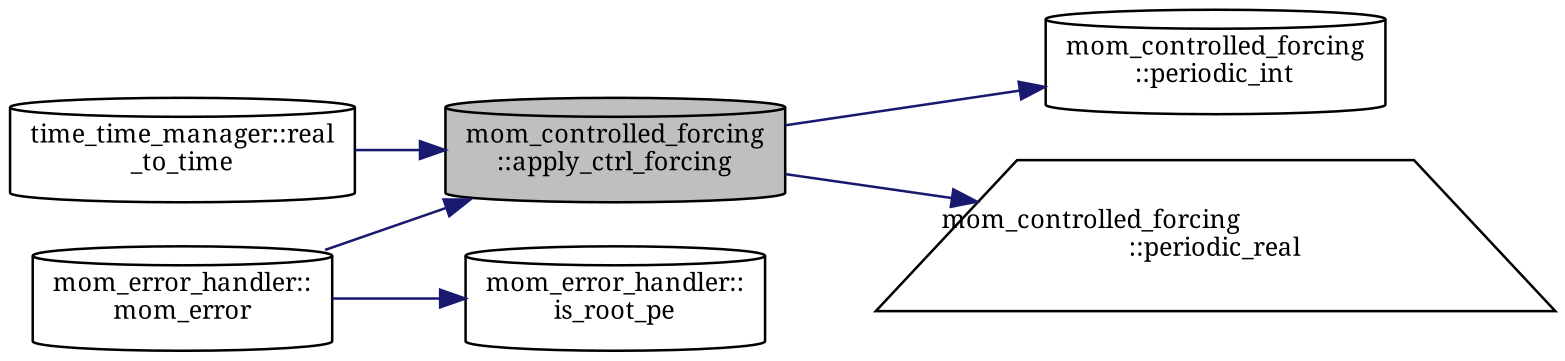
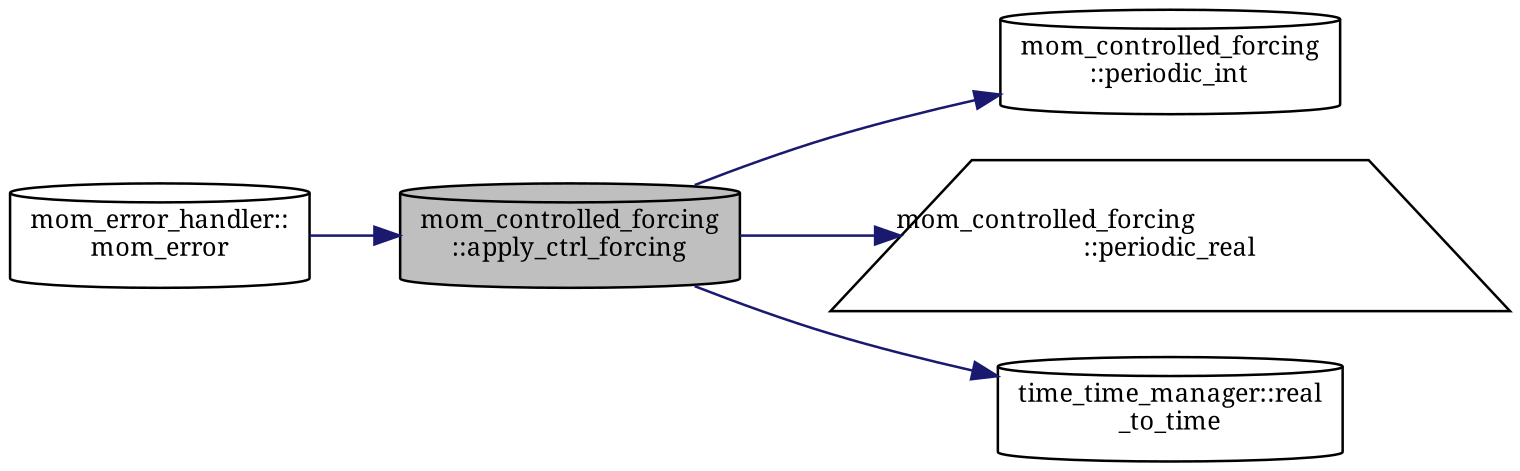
edge "time_time_manager::real _to_time" -> "mom_controlled_forcing ::apply_ctrl_forcing": reversed
node "mom_error_handler:: is_root_pe": removed
